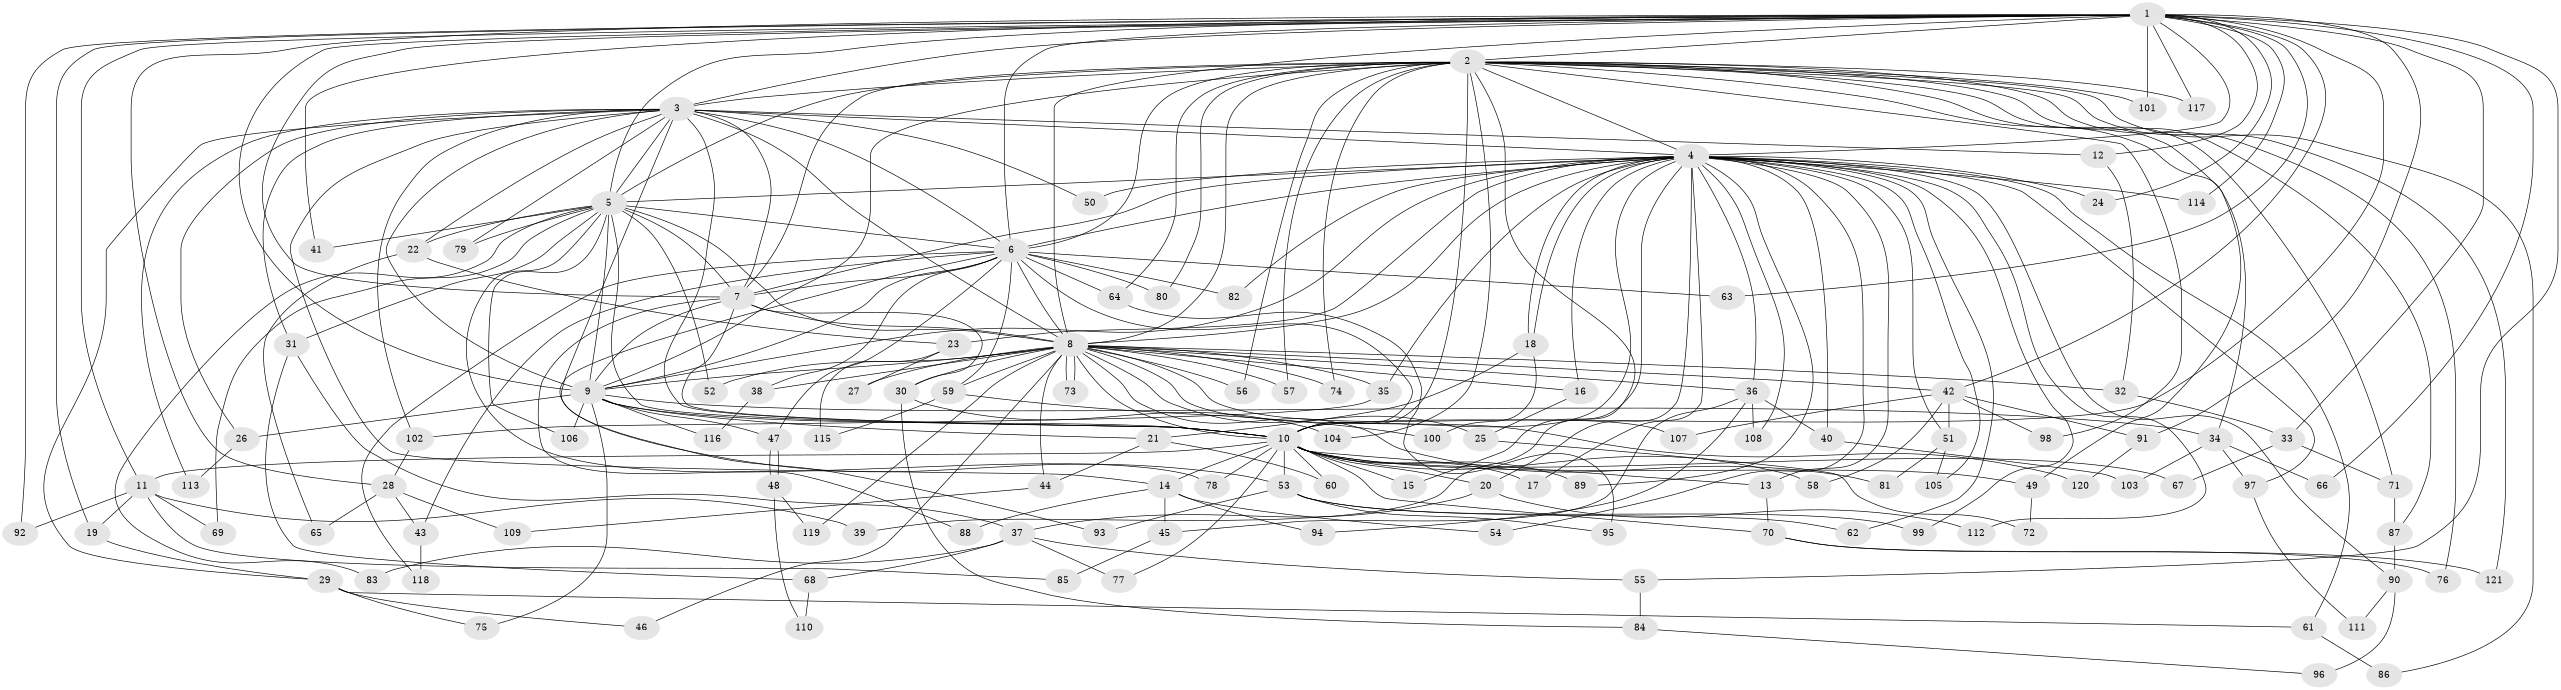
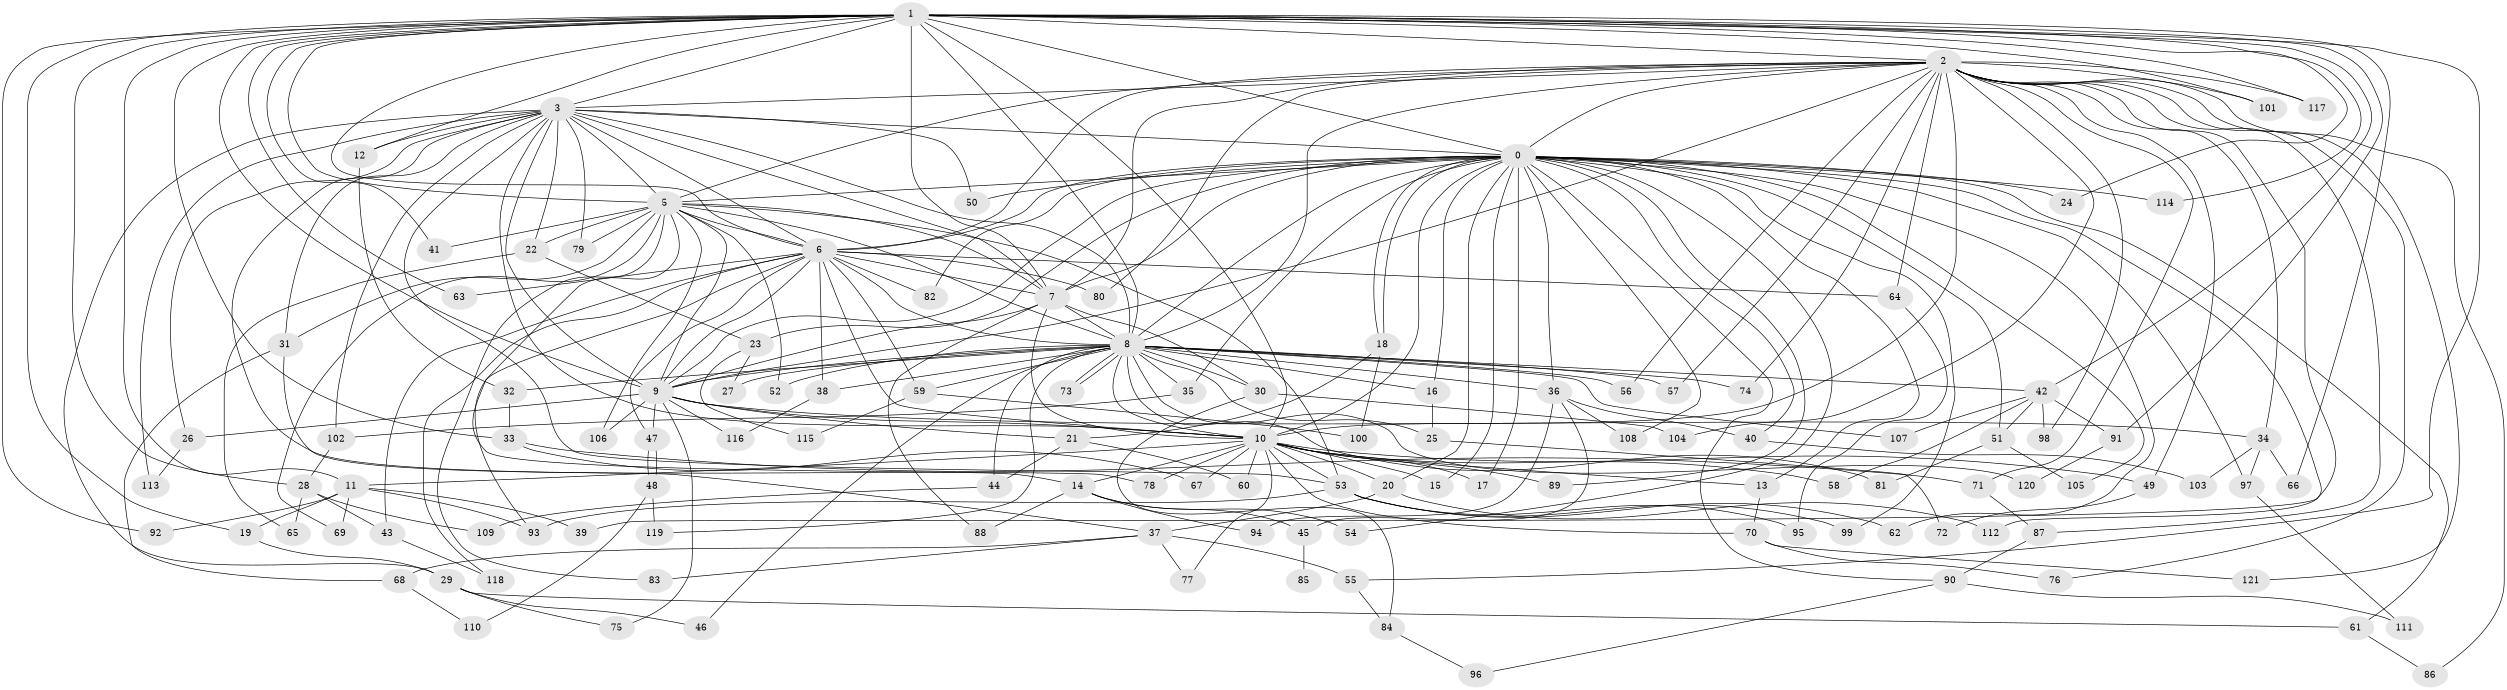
node "4": label "4" -> "0"
edge "5" -- "10": now "5" -- "53"
edge "11" -- "85": now "11" -- "93"
